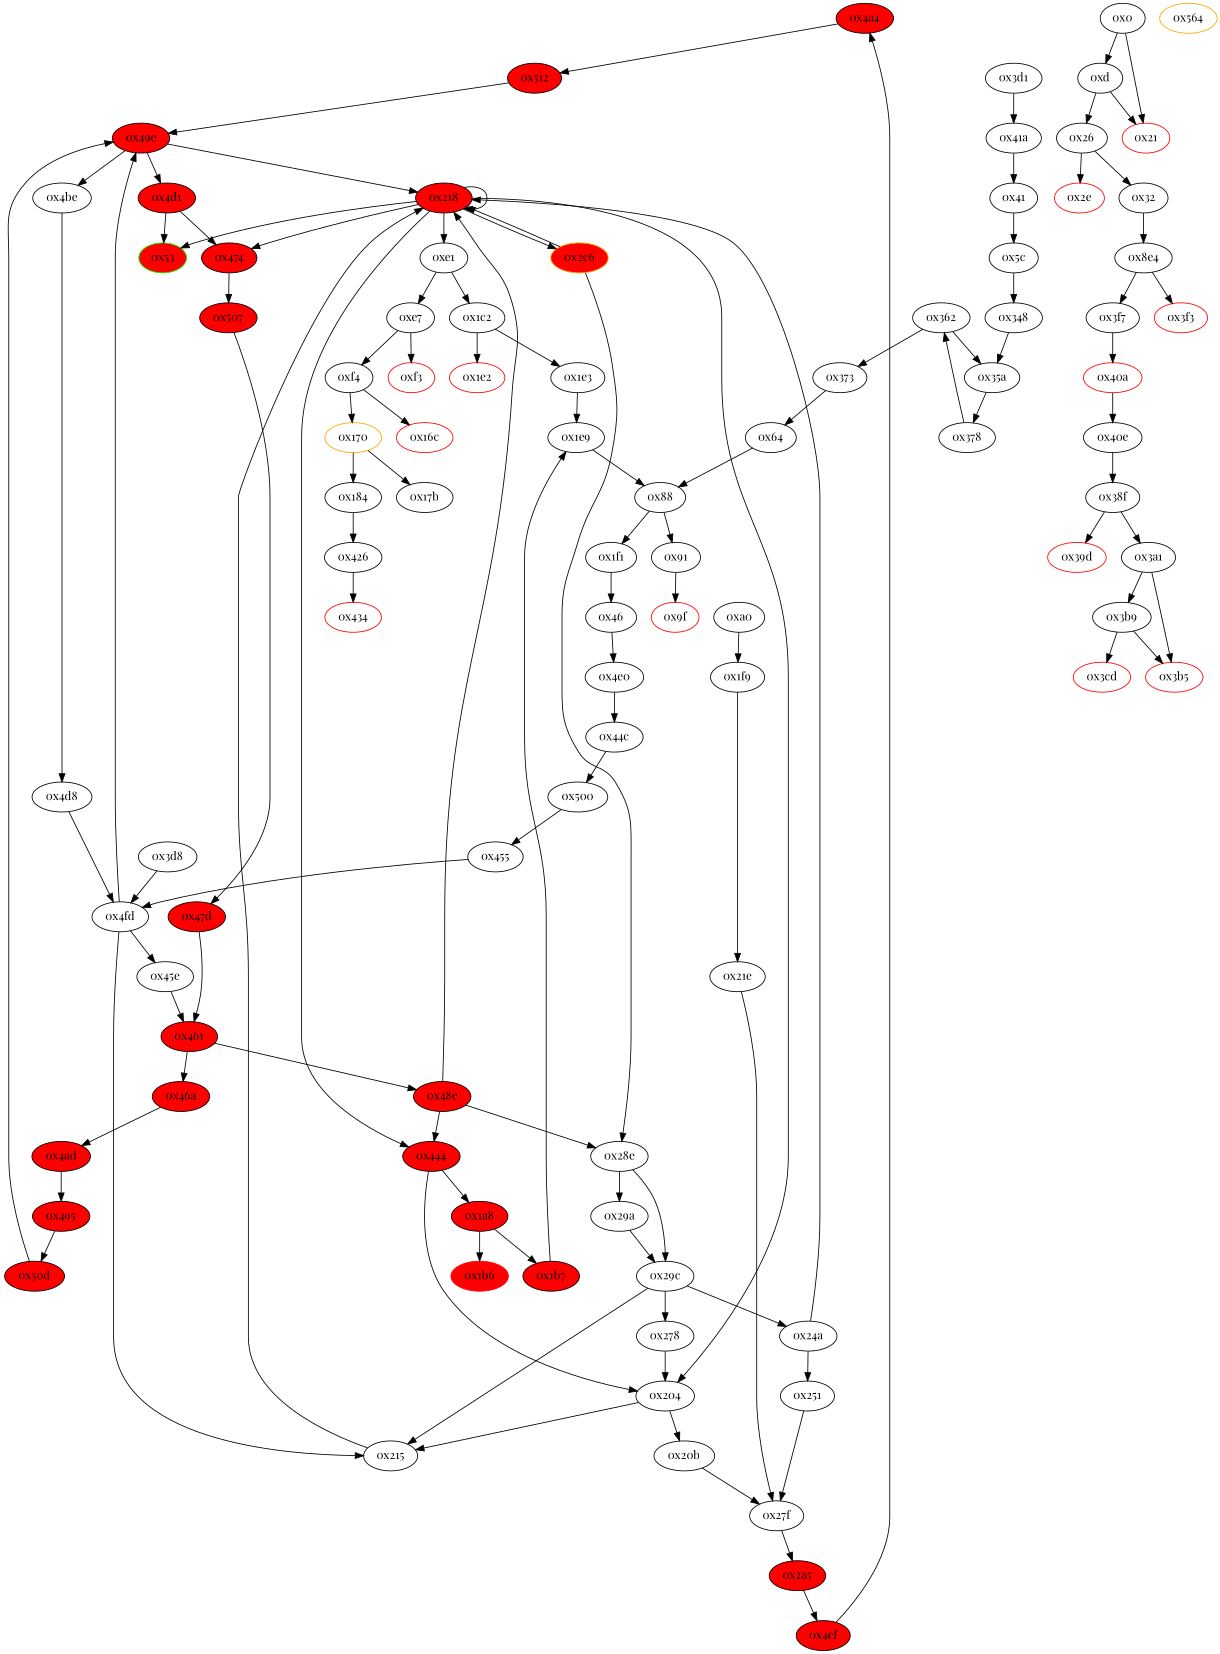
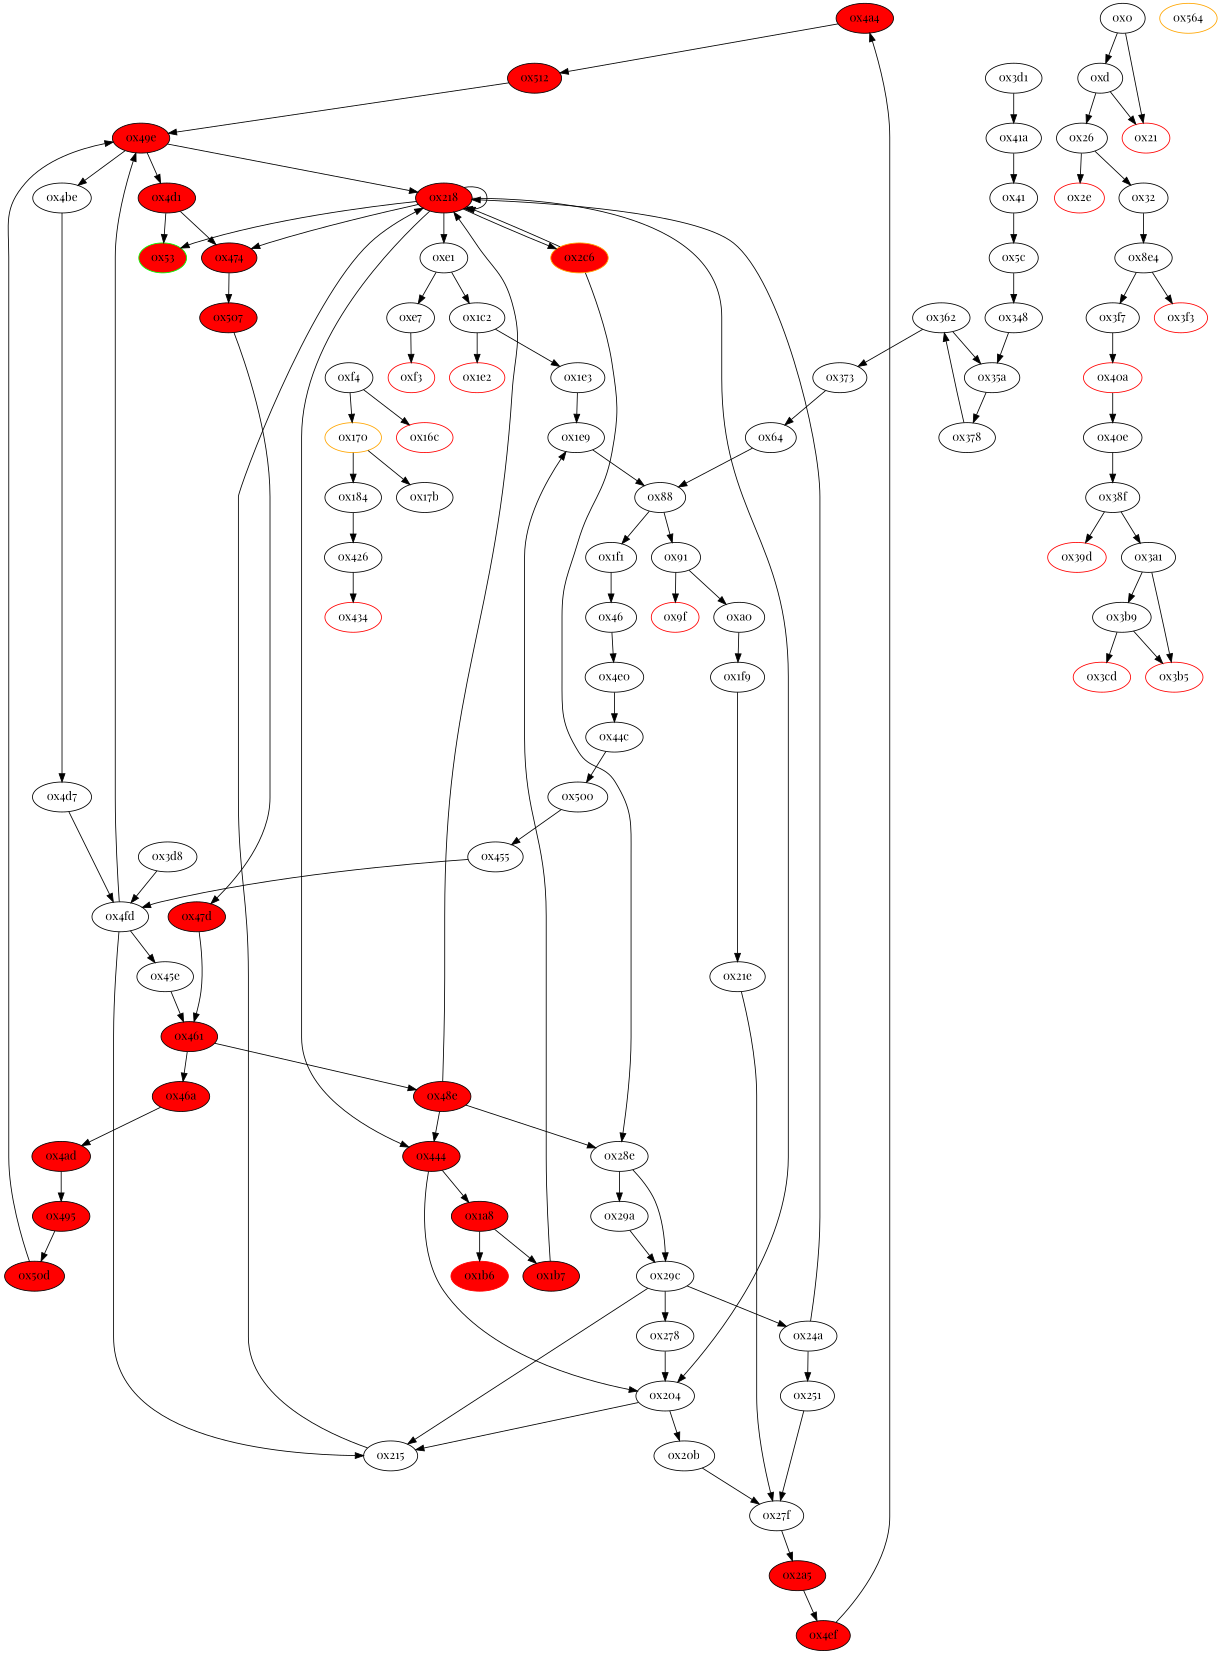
edge "0xe7" -> "0xf4": removed
edge "0x91" -> "0xa0": added
node "0x4d8": label "0x4d8" -> "0x4d7"
